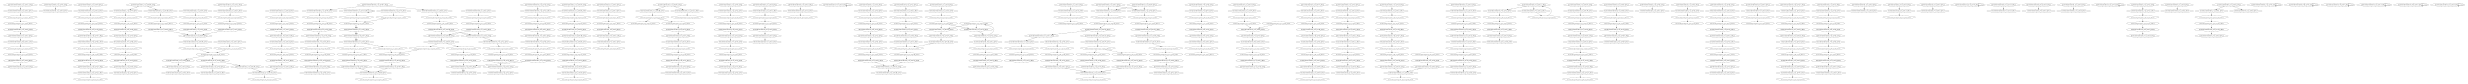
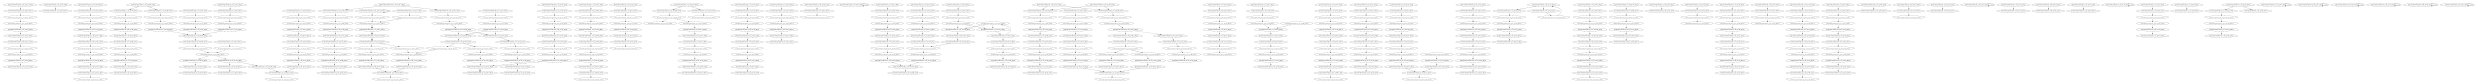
node "10100100000000000001_5-25_COV:17_LEN:20": added
